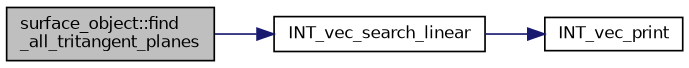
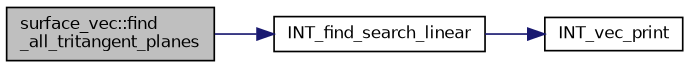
node "surface_object::find _all_tritangent_planes": label "surface_object::find _all_tritangent_planes" -> "surface_vec::find _all_tritangent_planes"
node "INT_vec_search_linear": label "INT_vec_search_linear" -> "INT_find_search_linear"
